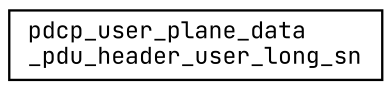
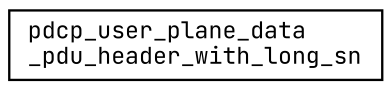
node "pdcp_user_plane_data _pdu_header_user_long_sn": label "pdcp_user_plane_data _pdu_header_user_long_sn" -> "pdcp_user_plane_data _pdu_header_with_long_sn"
